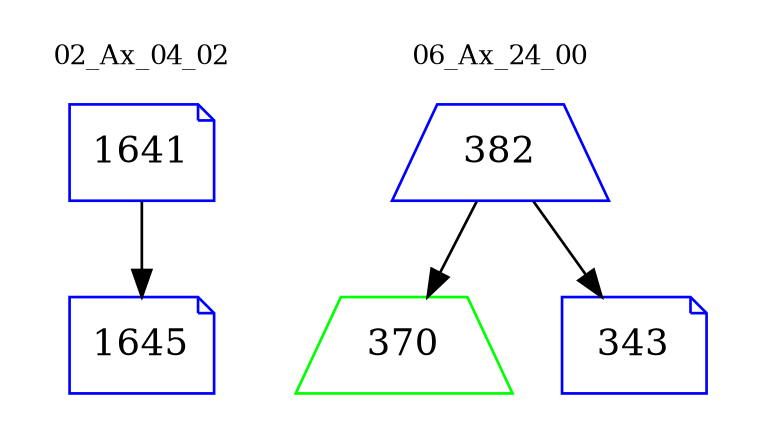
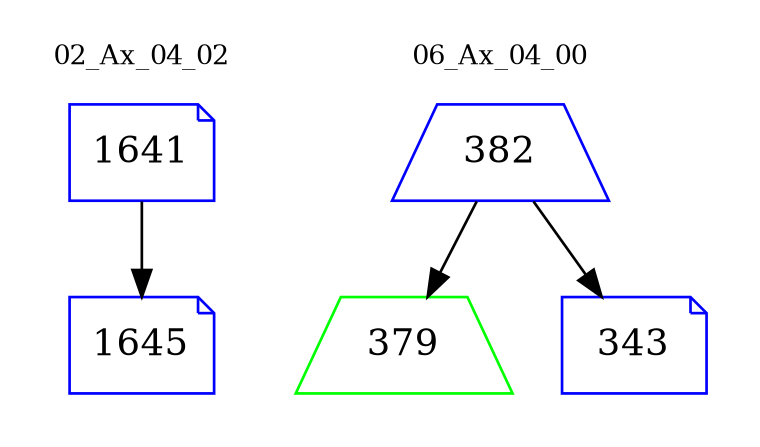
cluster "06_Ax_24_00": label "06_Ax_24_00" -> "06_Ax_04_00"
node "370": label "370" -> "379"
